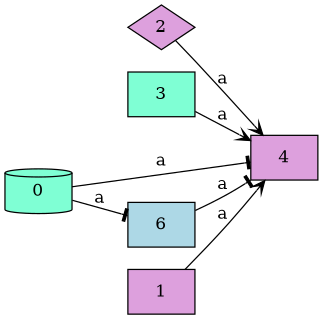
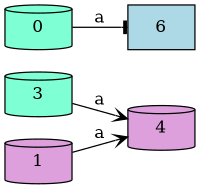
node "2": removed
node "3": shape box -> cylinder
node "4": shape box -> cylinder
edge "0" -> "4": removed, label "a"
edge "6" -> "4": removed, label "a"
node "1": shape box -> cylinder
